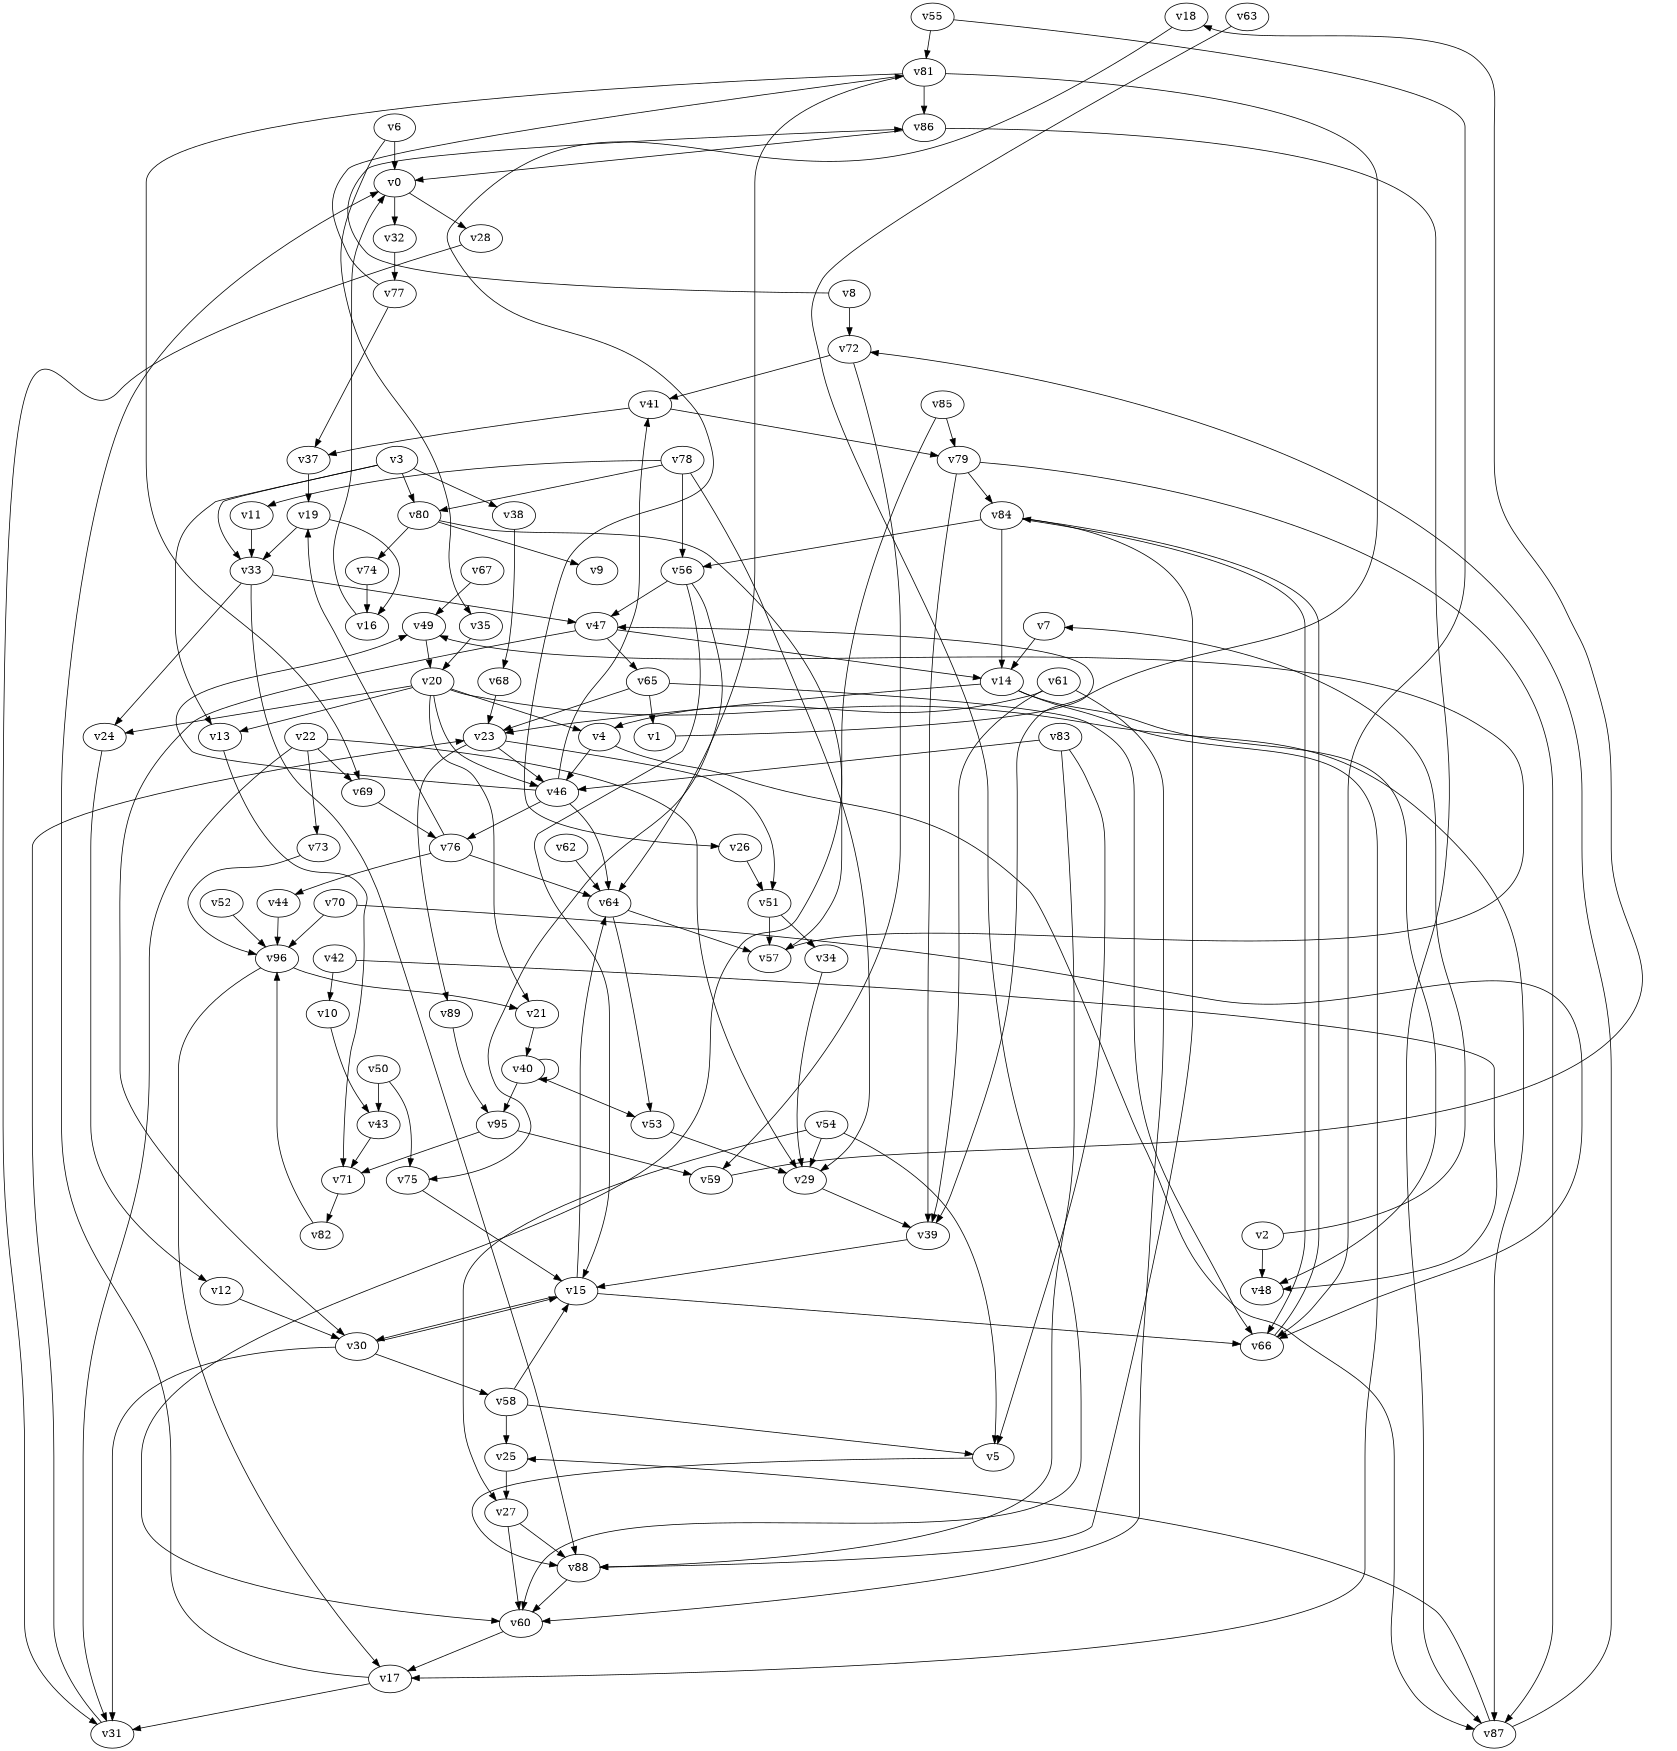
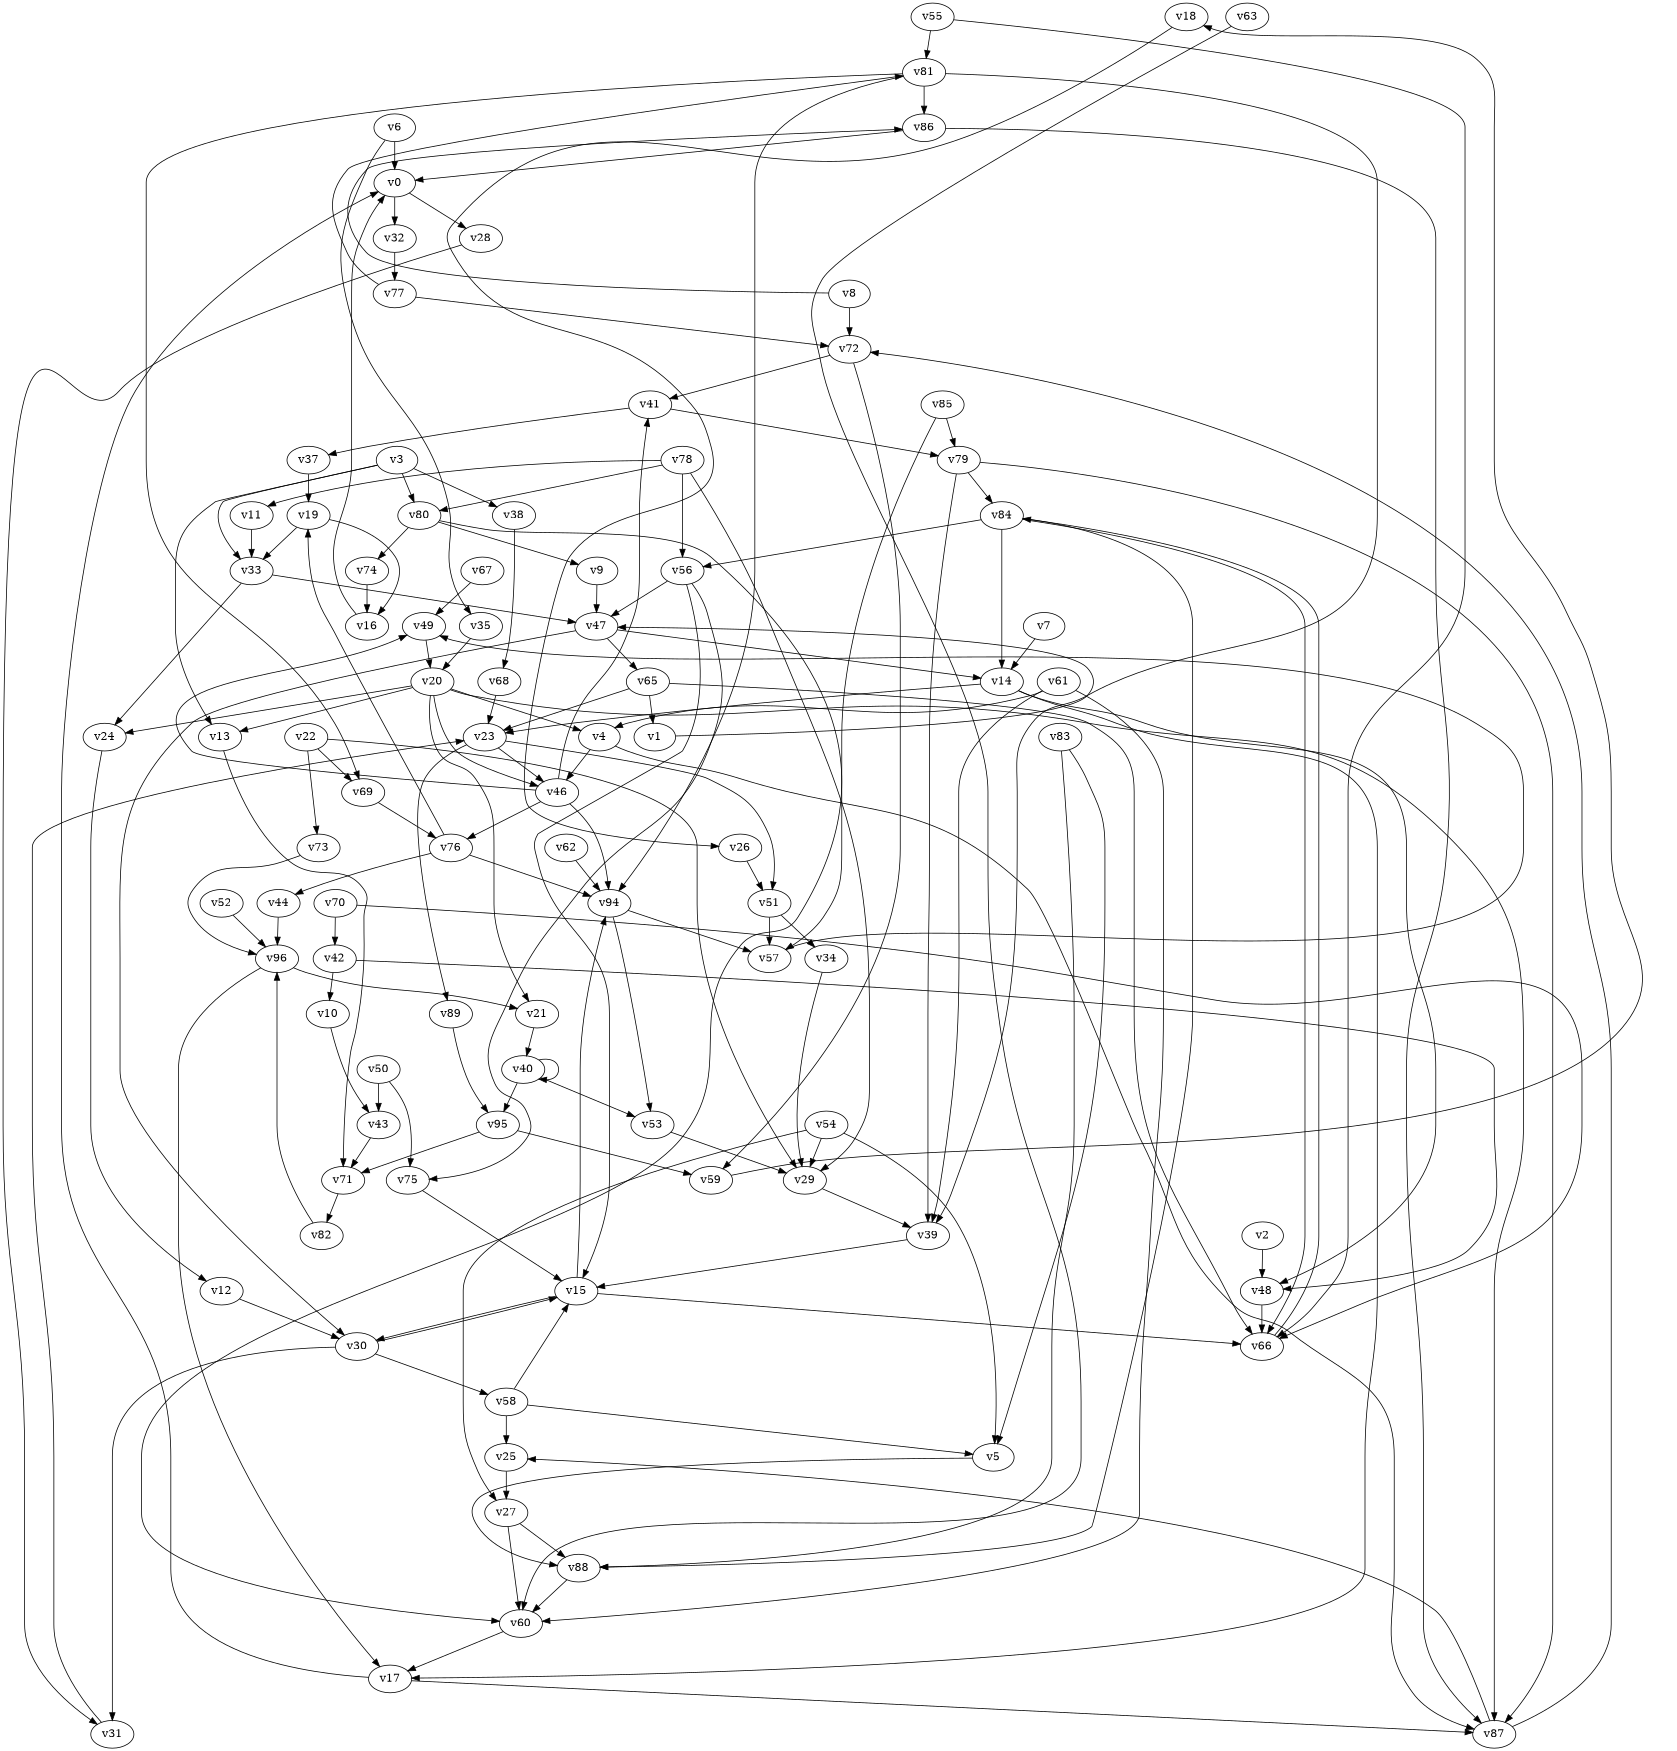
edge "v77" -> "v37": now "v77" -> "v72"
edge "v9" -> "v47": added
edge "v83" -> "v46": removed
edge "v2" -> "v7": removed
node "v64": label "v64" -> "v94"
edge "v70" -> "v96": now "v70" -> "v42"
edge "v33" -> "v88": removed
edge "v22" -> "v31": removed
edge "v48" -> "v66": added
edge "v17" -> "v31": now "v17" -> "v87"
